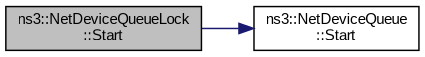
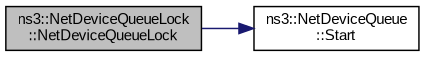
node "ns3::NetDeviceQueueLock ::Start": label "ns3::NetDeviceQueueLock ::Start" -> "ns3::NetDeviceQueueLock ::NetDeviceQueueLock"
